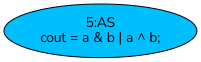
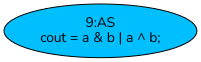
node "5:AS cout = a & b | a ^ b;": label "5:AS cout = a & b | a ^ b;" -> "9:AS cout = a & b | a ^ b;"
